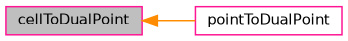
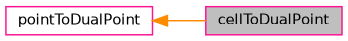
edge "pointToDualPoint" -> "cellToDualPoint": reversed
